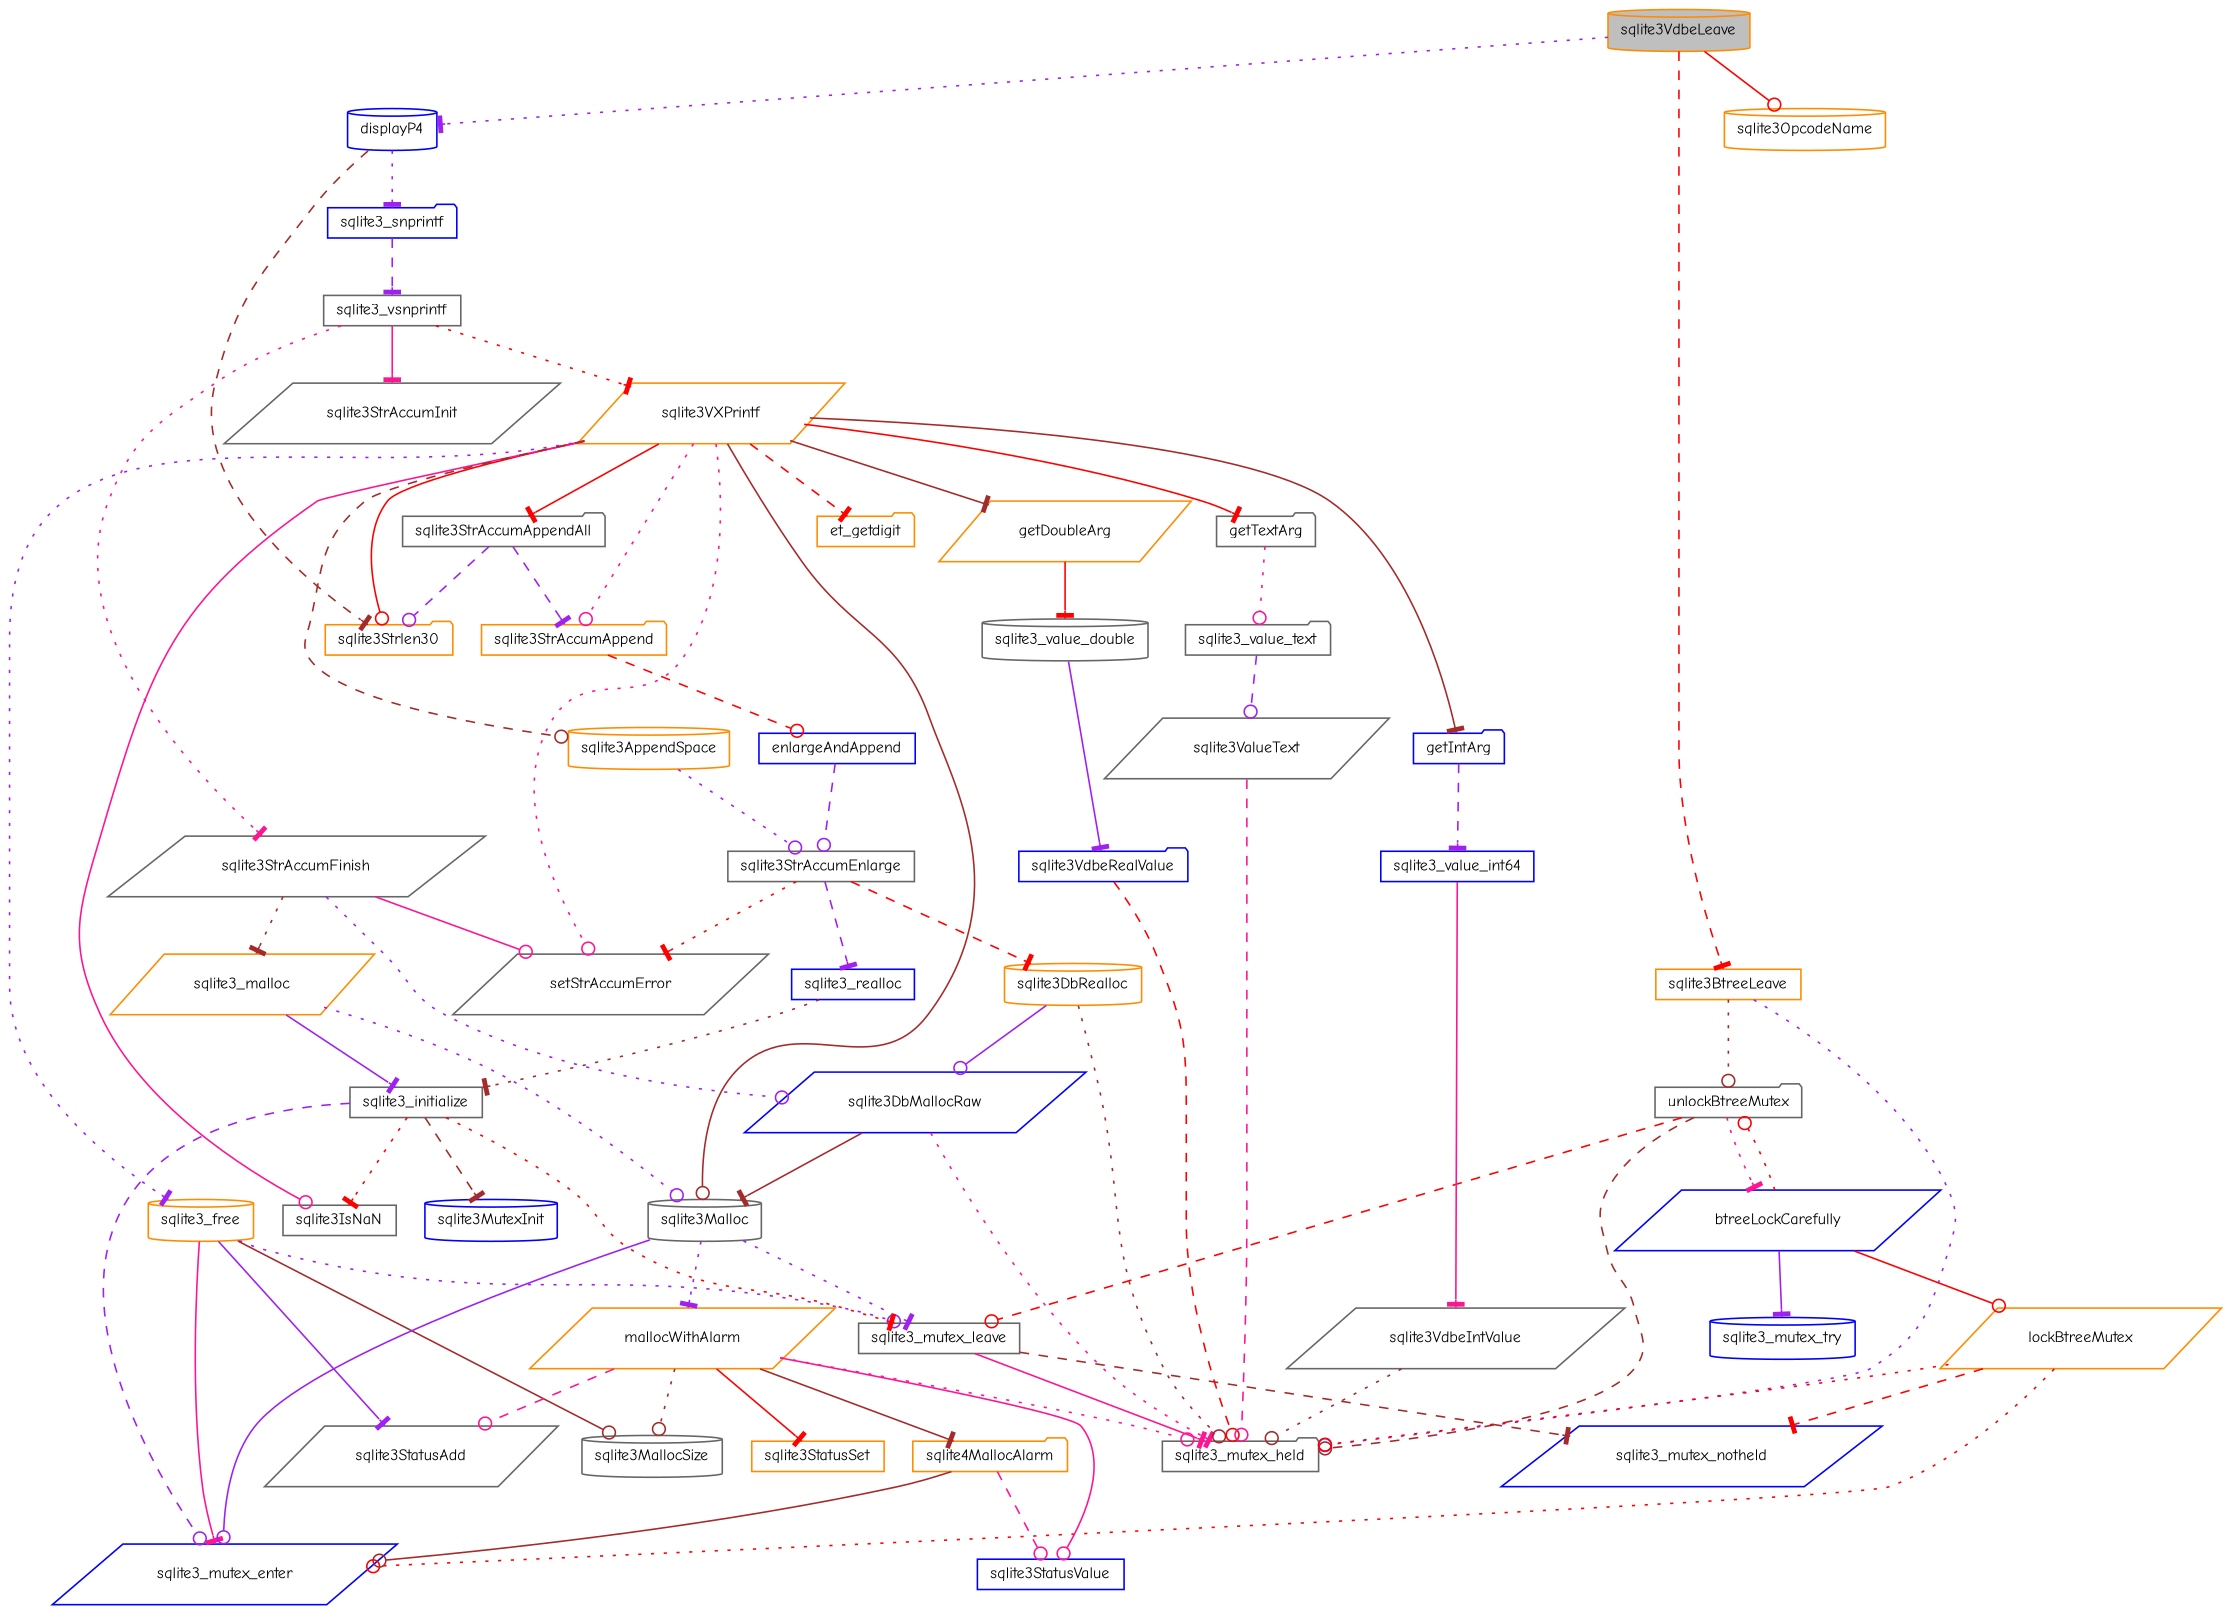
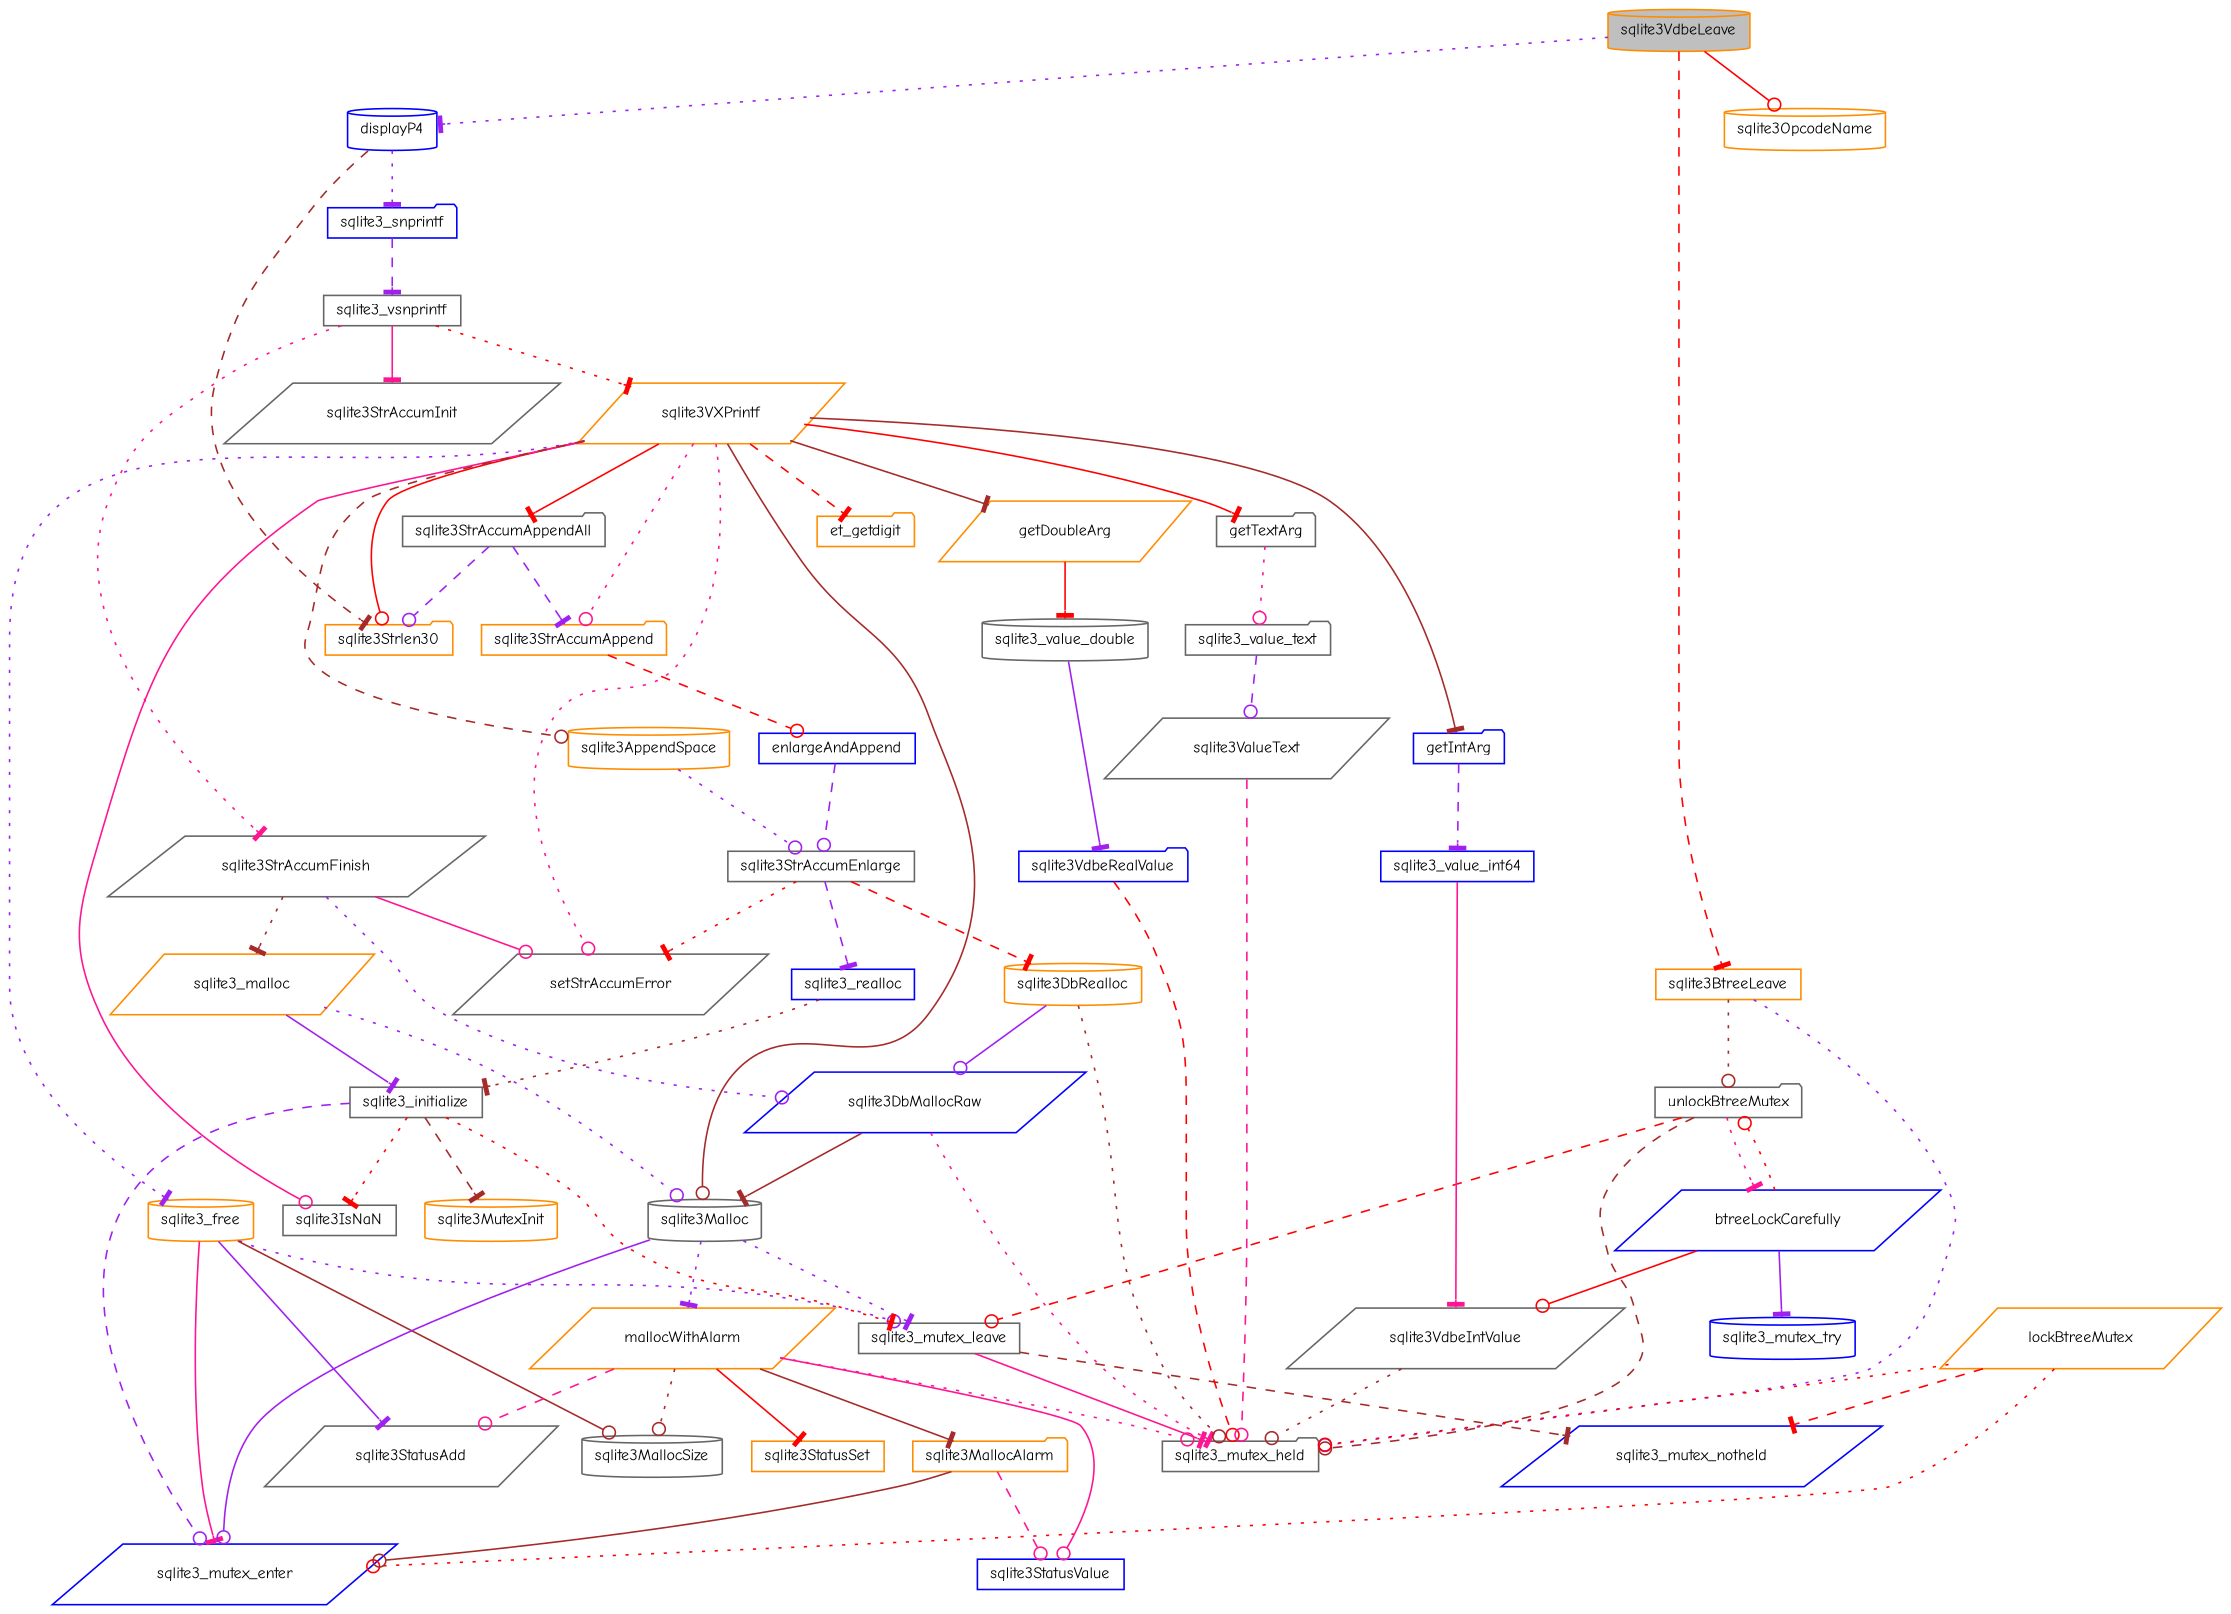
node "sqlite3MutexInit": color blue -> darkorange
edge "btreeLockCarefully" -> "lockBtreeMutex": now "btreeLockCarefully" -> "sqlite3VdbeIntValue"
node "sqlite4MallocAlarm": label "sqlite4MallocAlarm" -> "sqlite3MallocAlarm"
